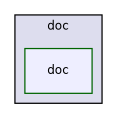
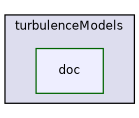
cluster "doc": label "doc" -> "turbulenceModels"
